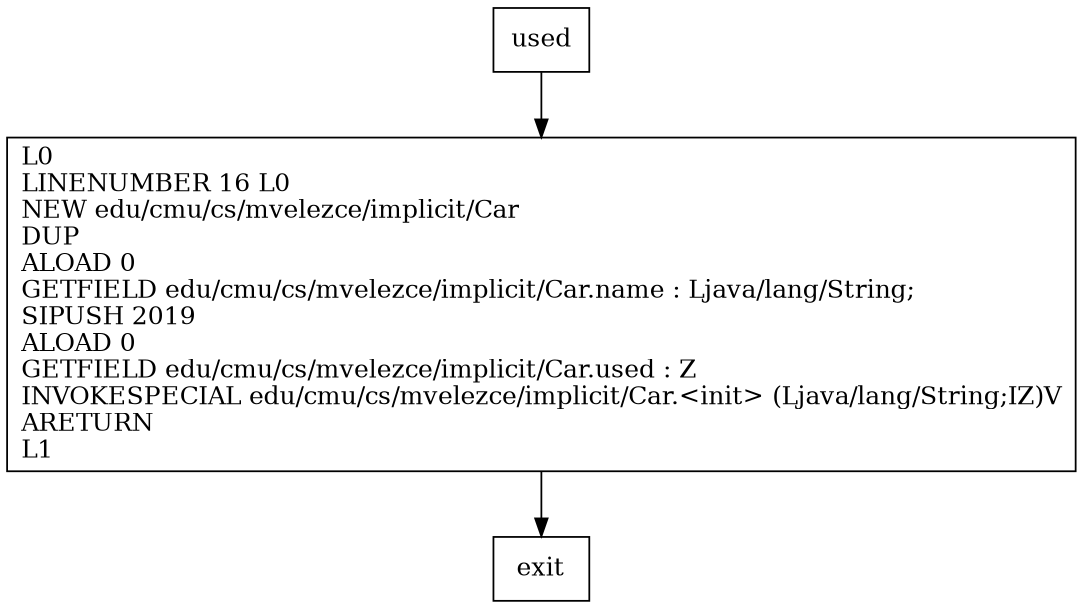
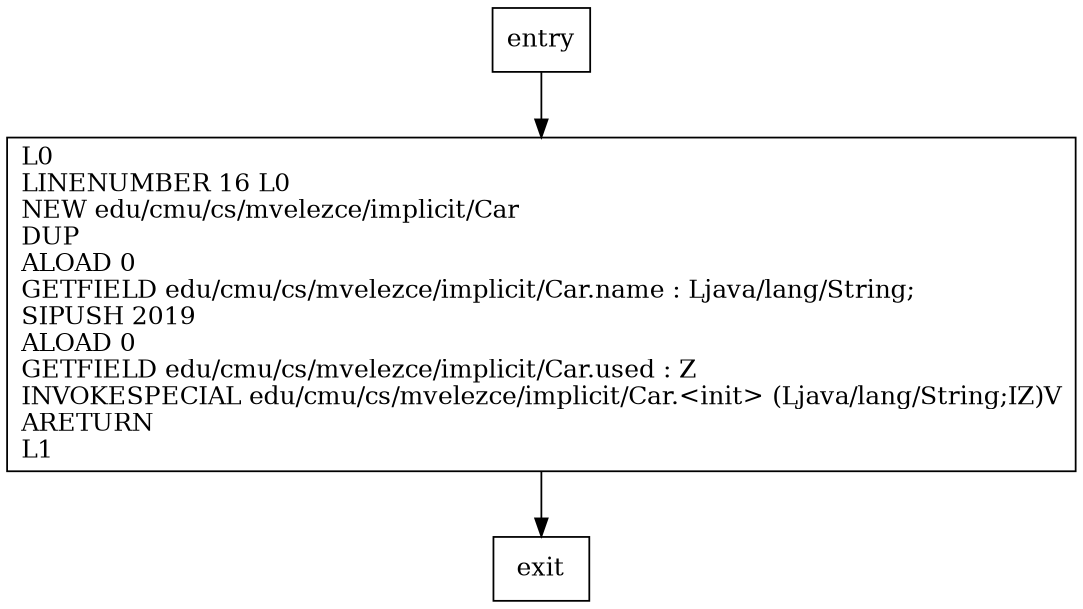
node "used": label "used" -> "entry"
